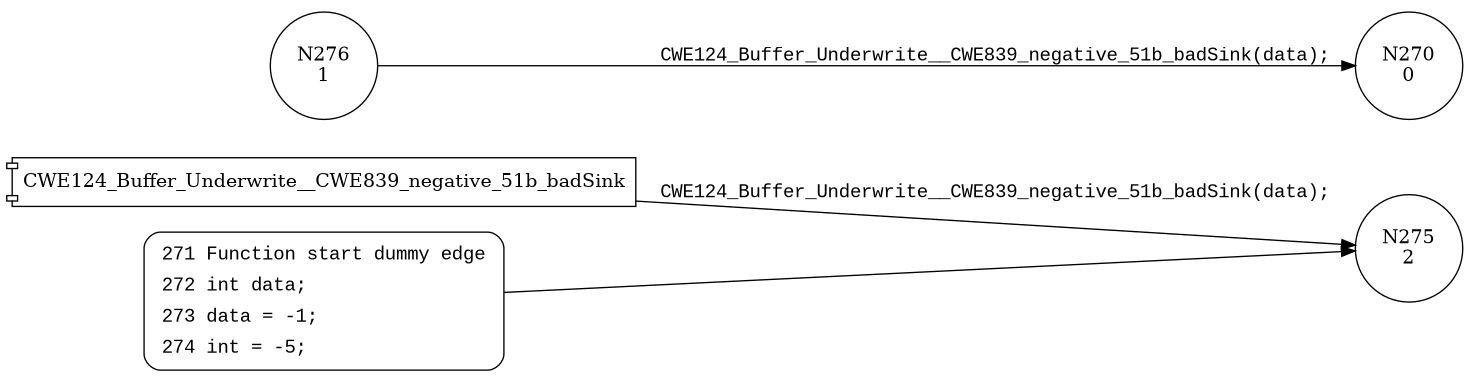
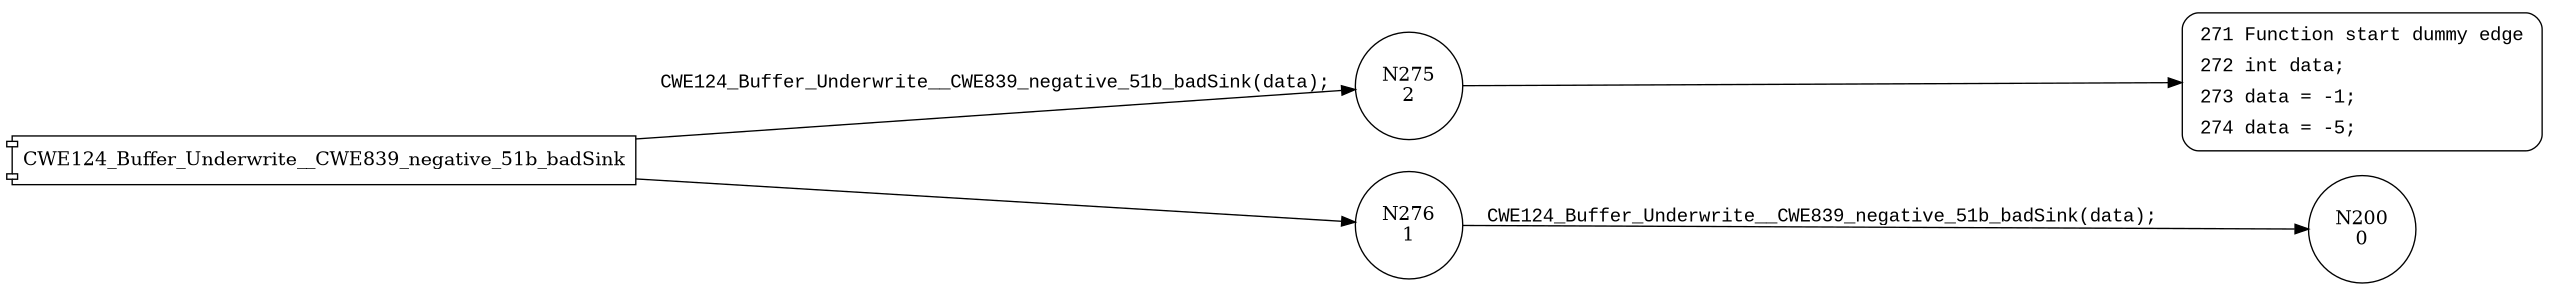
node "N270 0": label "N270 0" -> "N200 0"
edge "CWE124_Buffer_Underwrite__CWE839_negative_51b_badSink" -> "N276 1": added
edge "271" -> "N275 2": reversed
node "271": text "int = -5;" -> "data = -5;"
